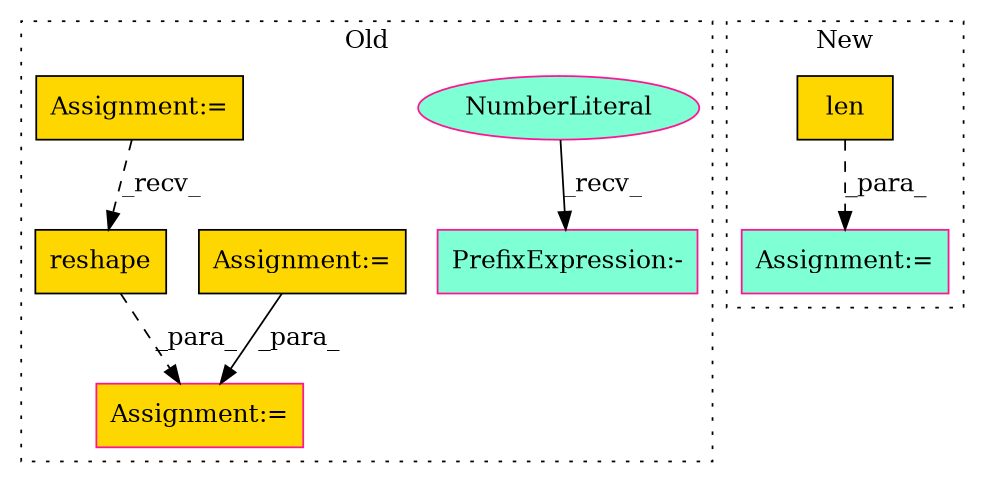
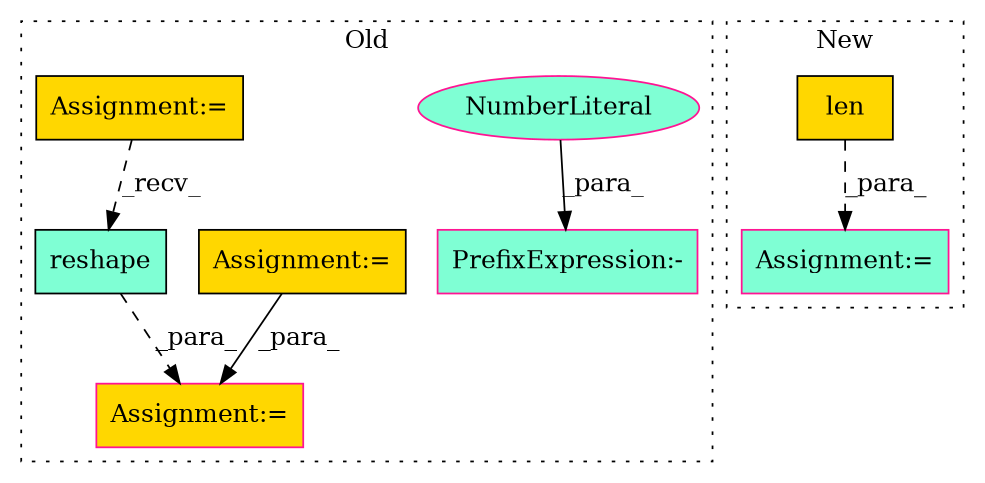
edge "NumberLiteral" -> "PrefixExpression:-": label "_recv_" -> "_para_"
node "reshape": fillcolor gold -> aquamarine
